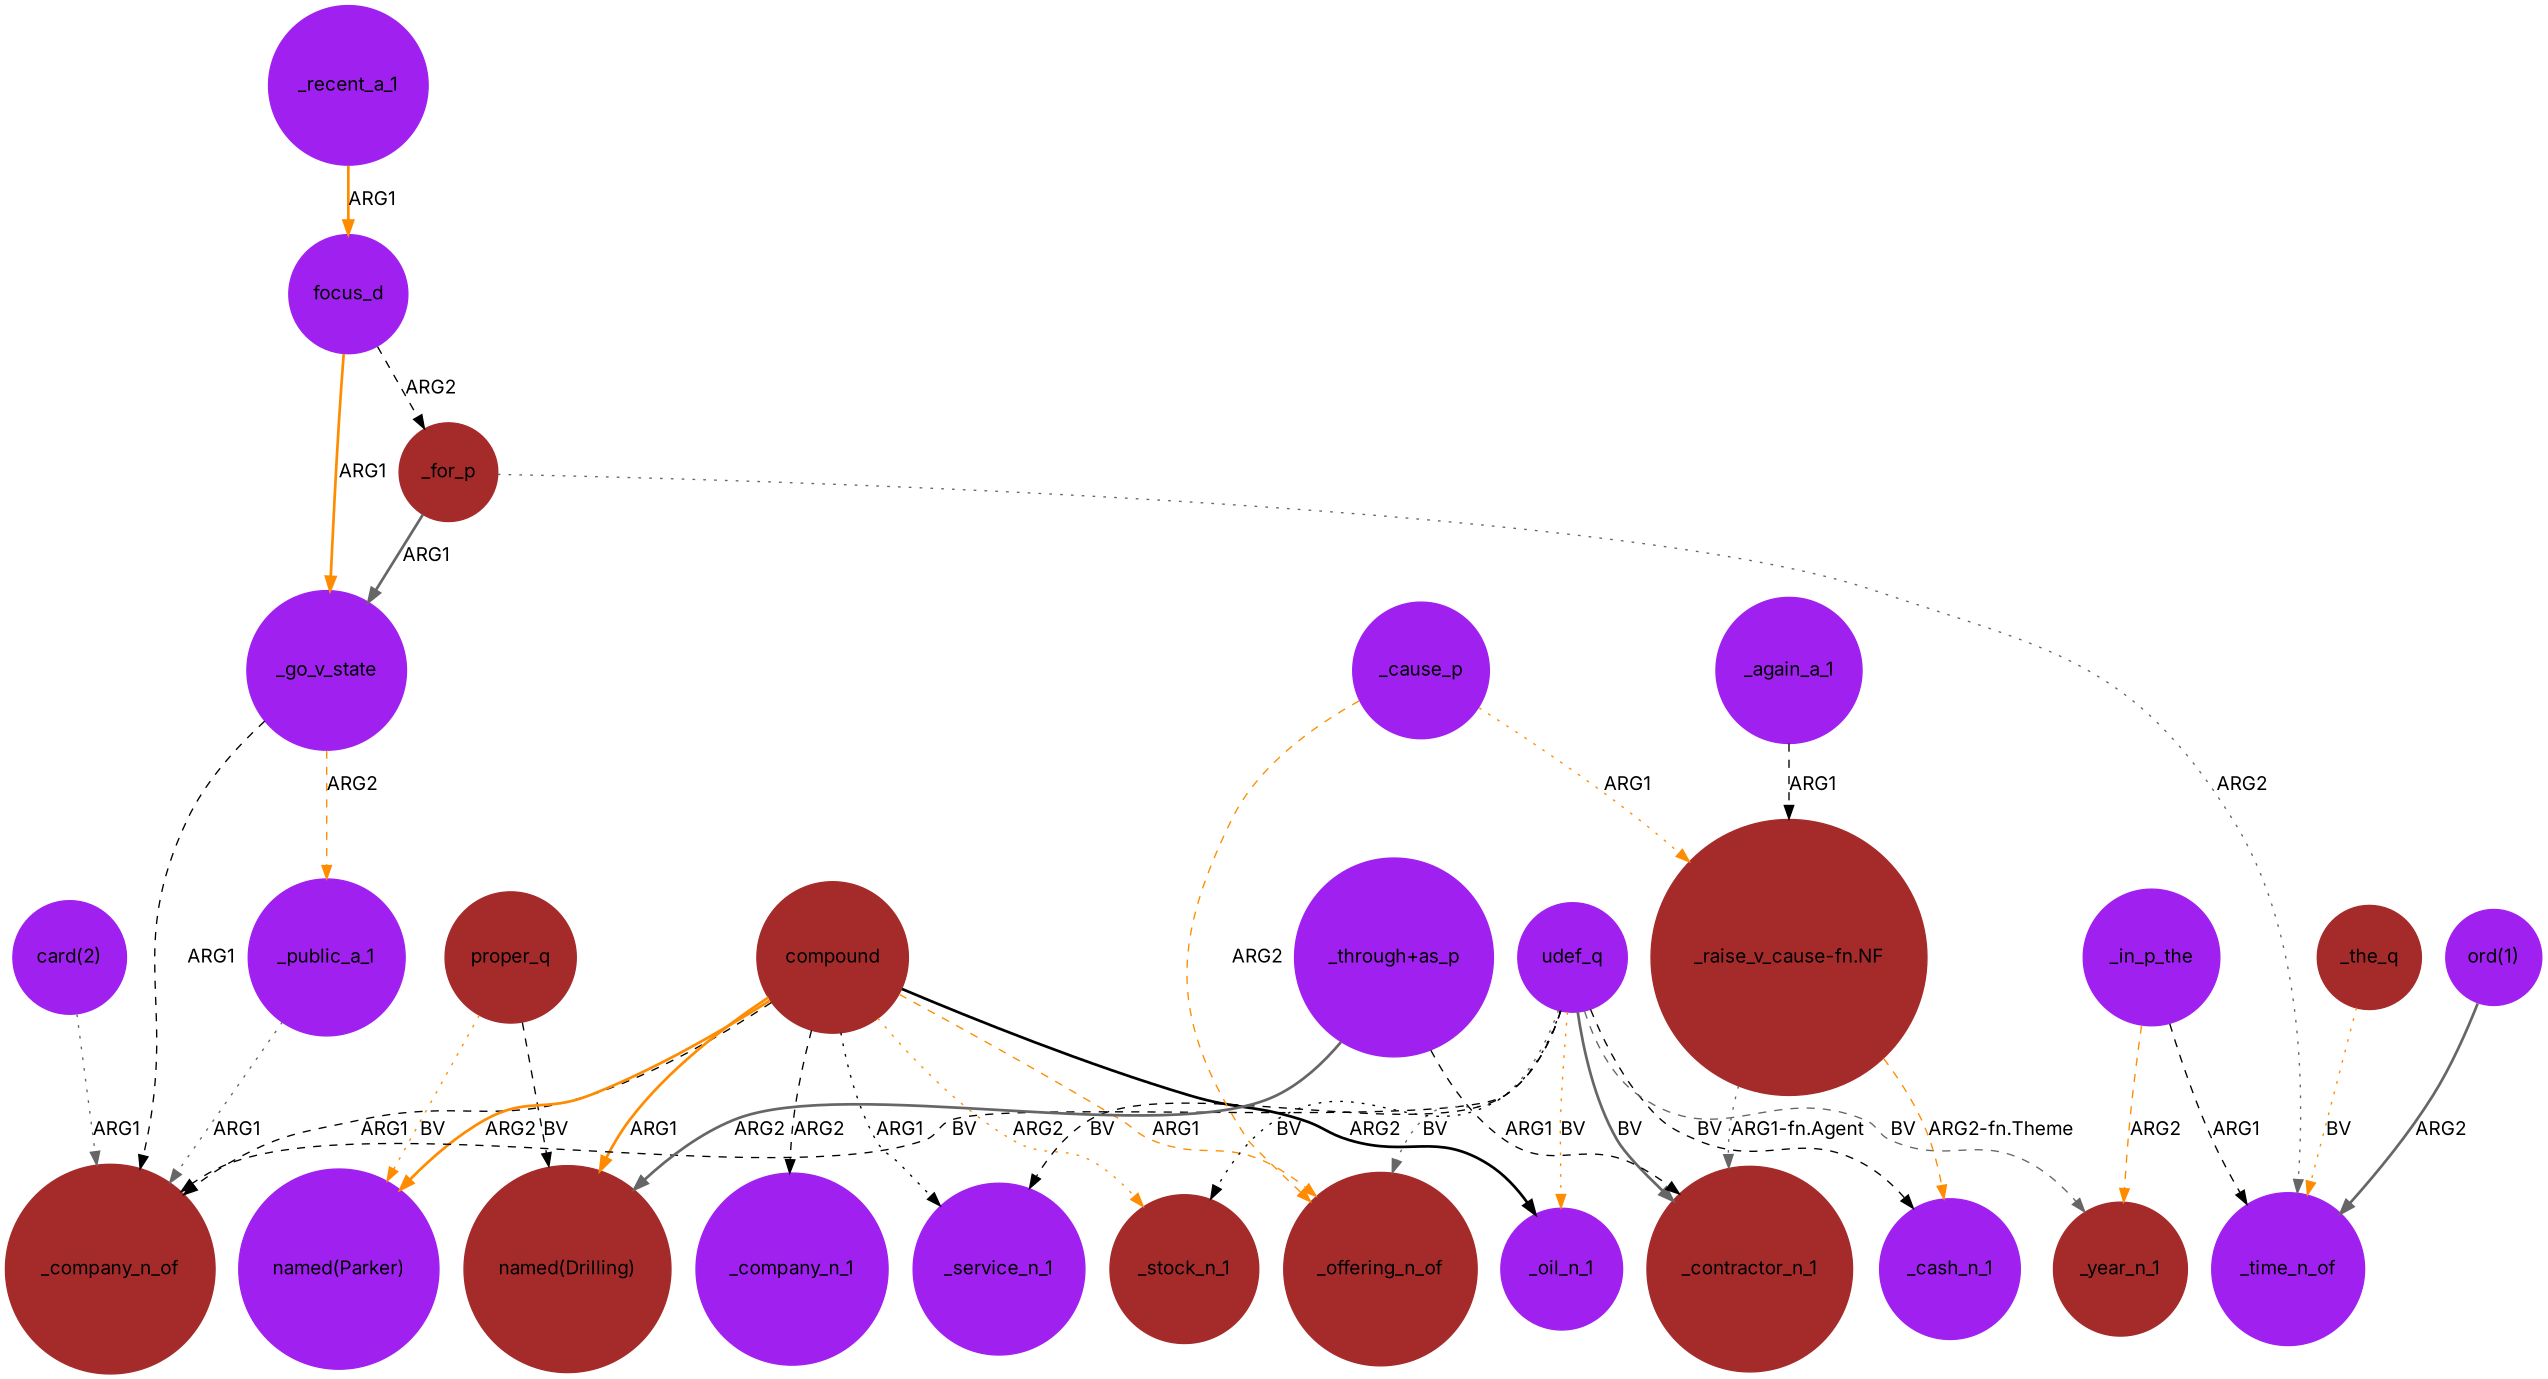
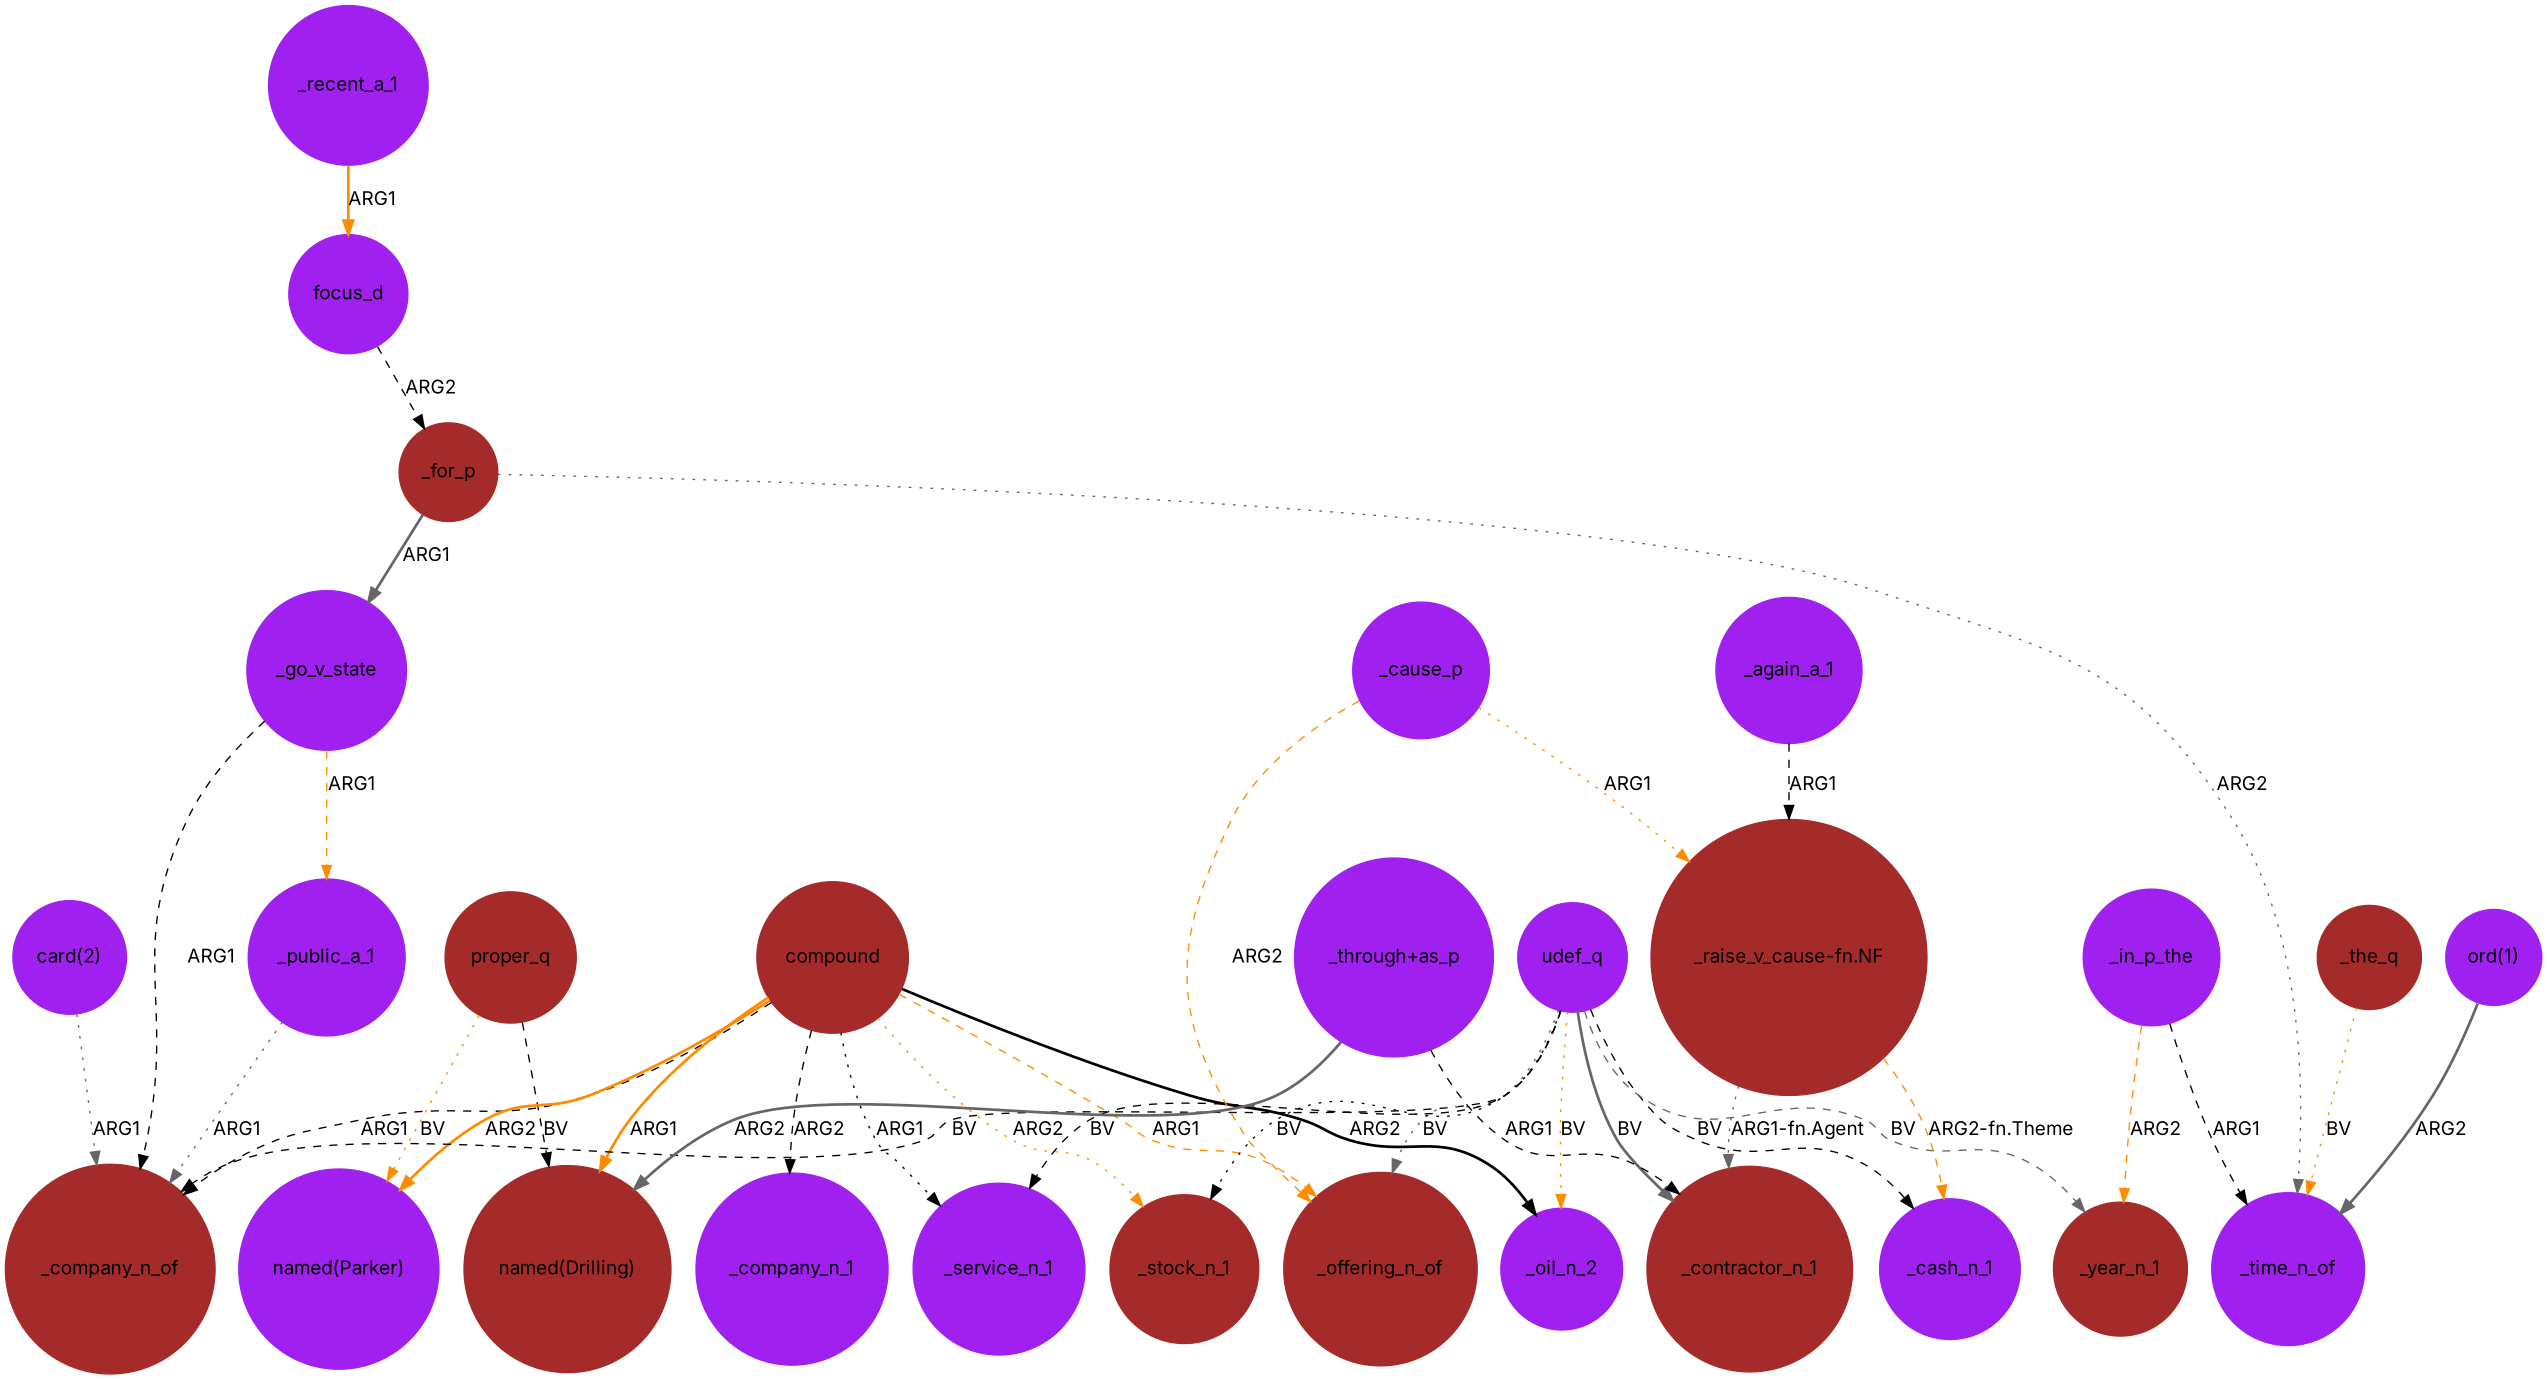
edge "focus_d" -> "_go_v_state": removed, label "ARG1"
edge "_go_v_state" -> "_public_a_1": label "ARG2" -> "ARG1"
node "_oil_n_1": label "_oil_n_1" -> "_oil_n_2"
